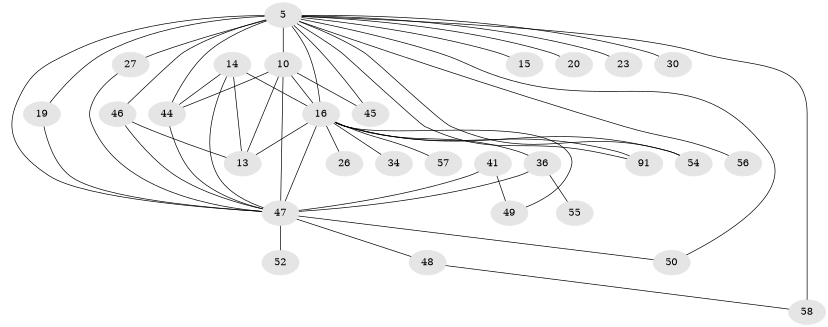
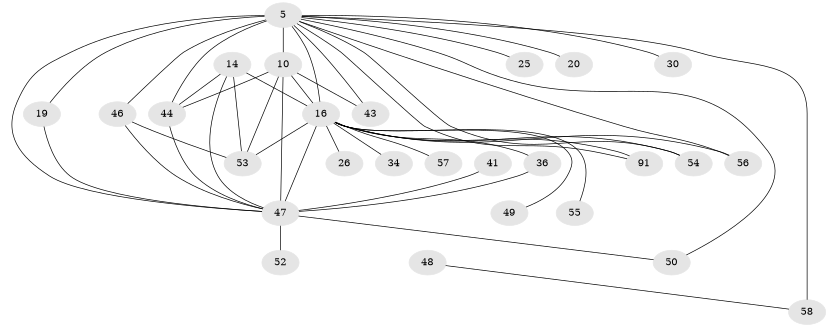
node "27": removed
node "15": label "15" -> "25"
node "23": removed
node "45": label "45" -> "43"
edge "16" -- "56": added
node "13": label "13" -> "53"
edge "41" -- "49": removed
edge "36" -- "55": now "16" -- "55"
edge "47" -- "48": removed
